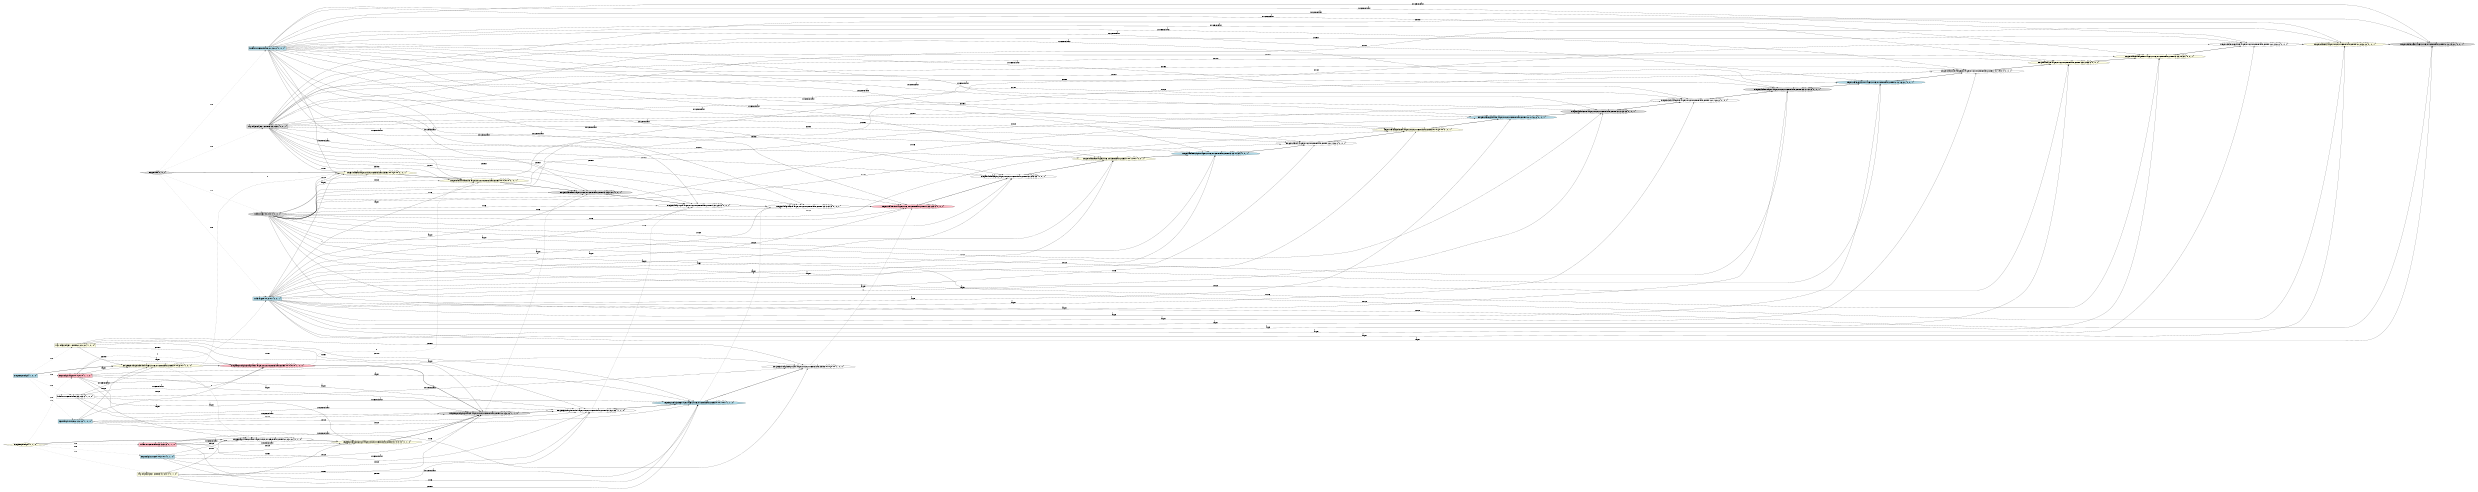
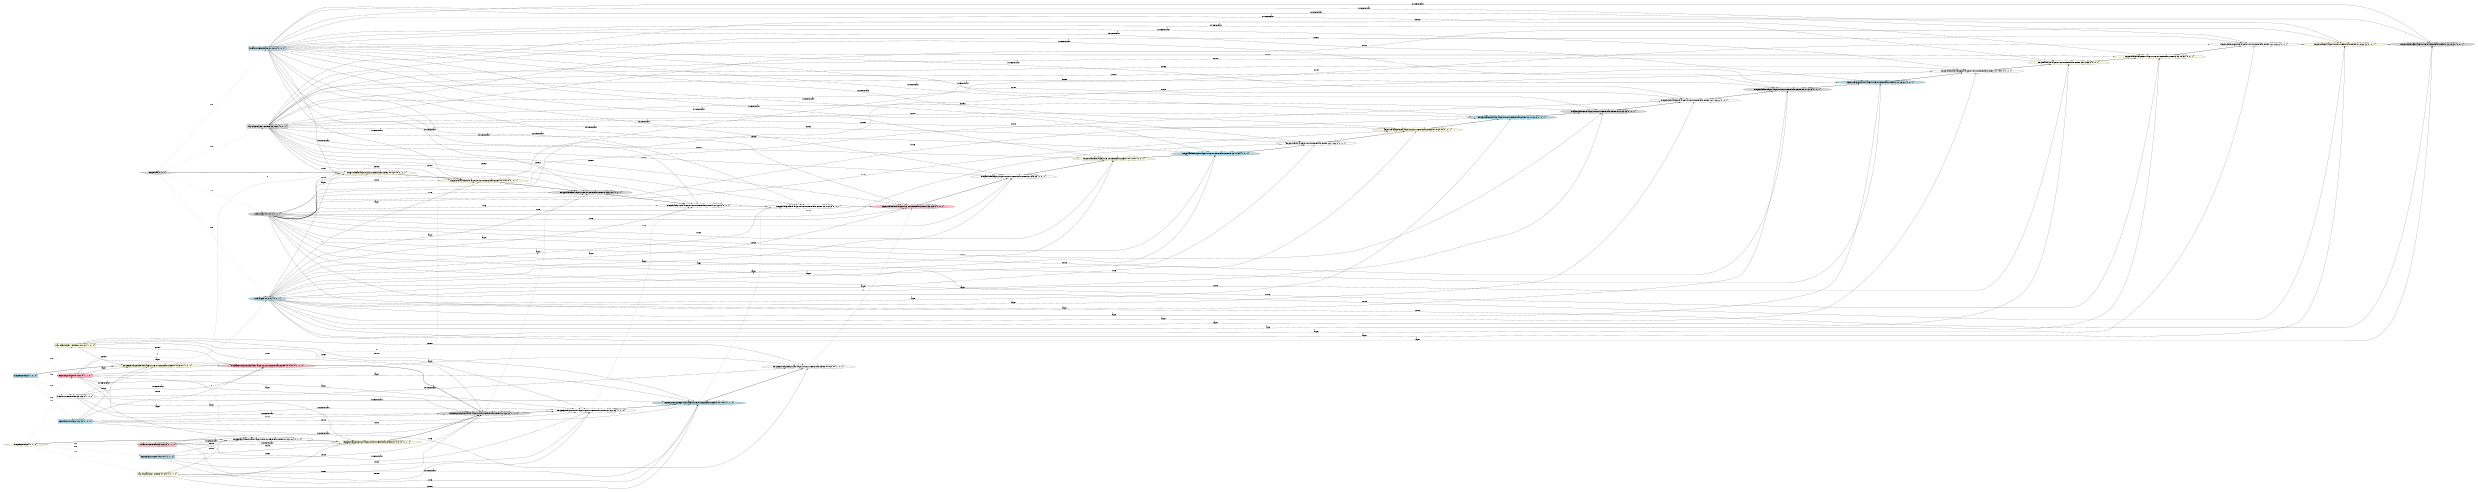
node "Model target@@@2@@@['0', '0', '1']": shape box -> ellipse
